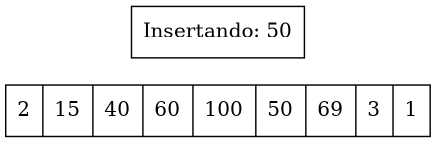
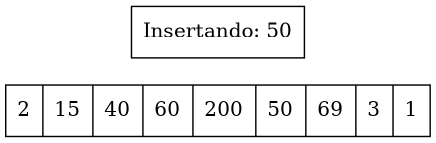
node "2": text "100" -> "200"
